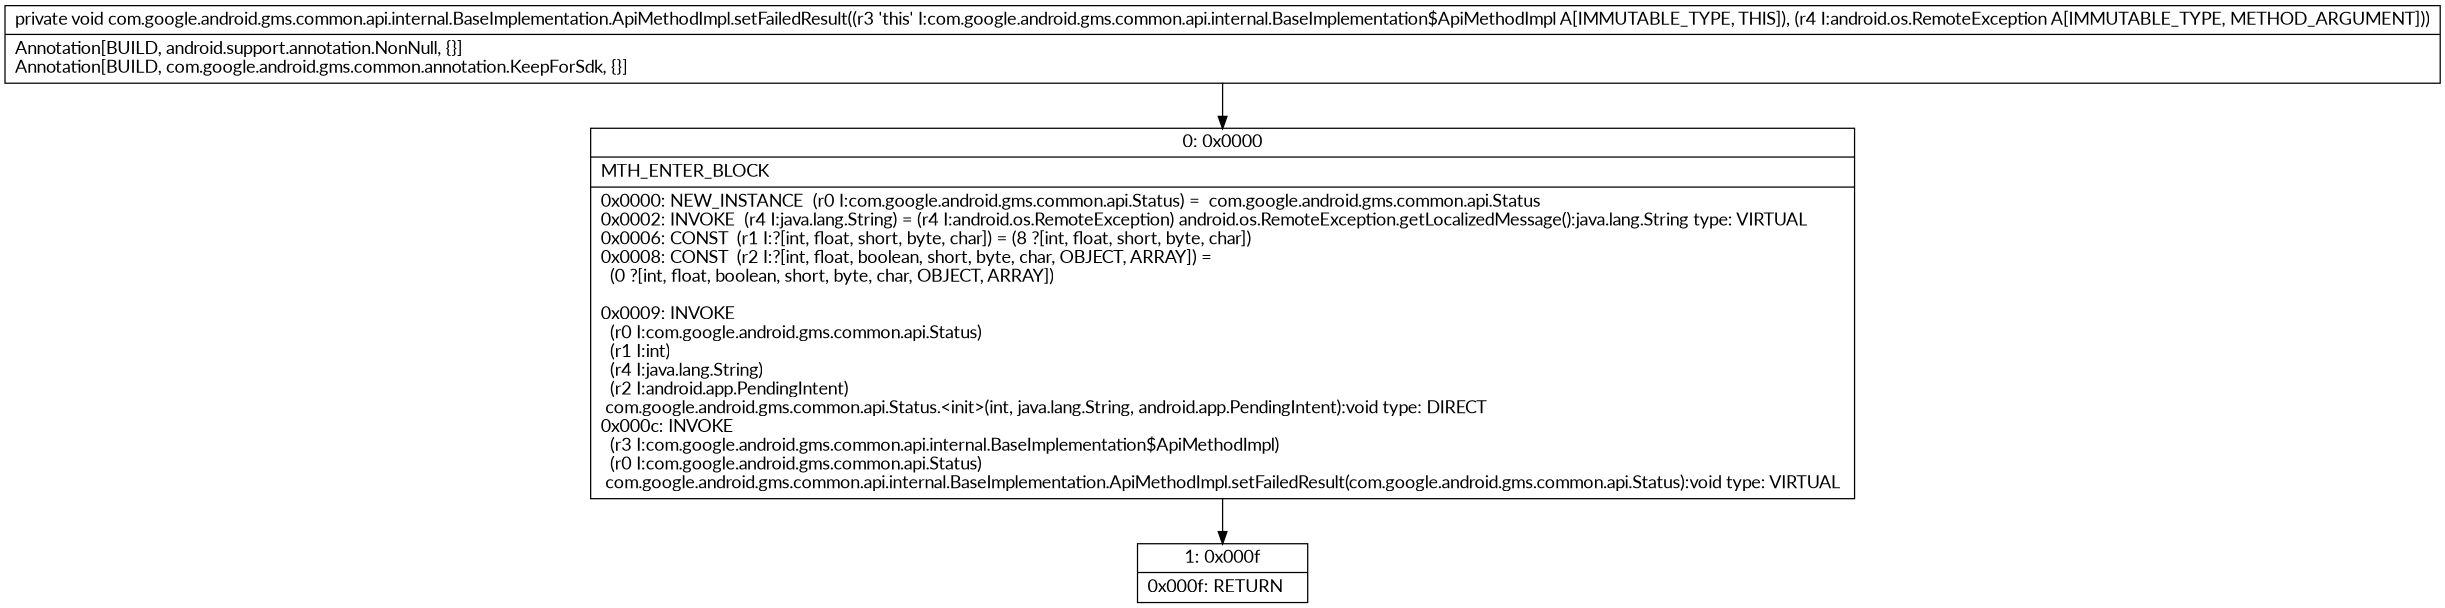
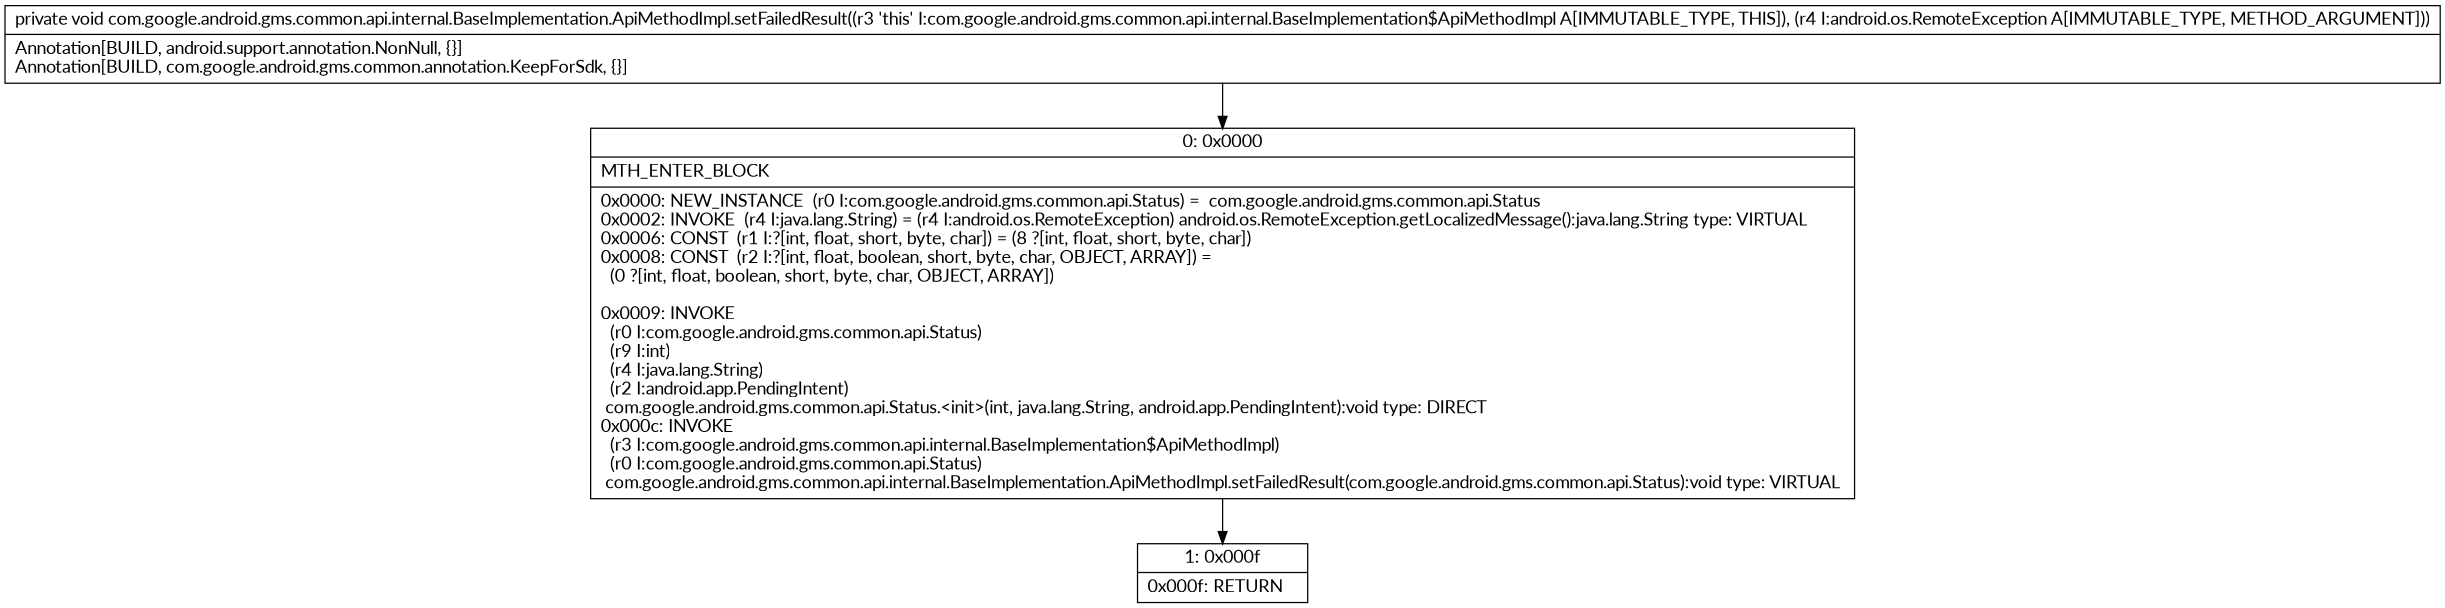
node "0: 0x0000": text "(r1 I:int)" -> "(r9 I:int)"
